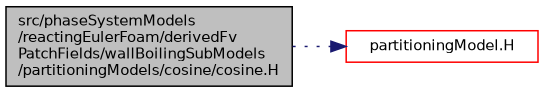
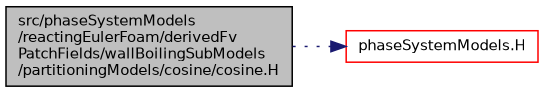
node "partitioningModel.H": label "partitioningModel.H" -> "phaseSystemModels.H"
